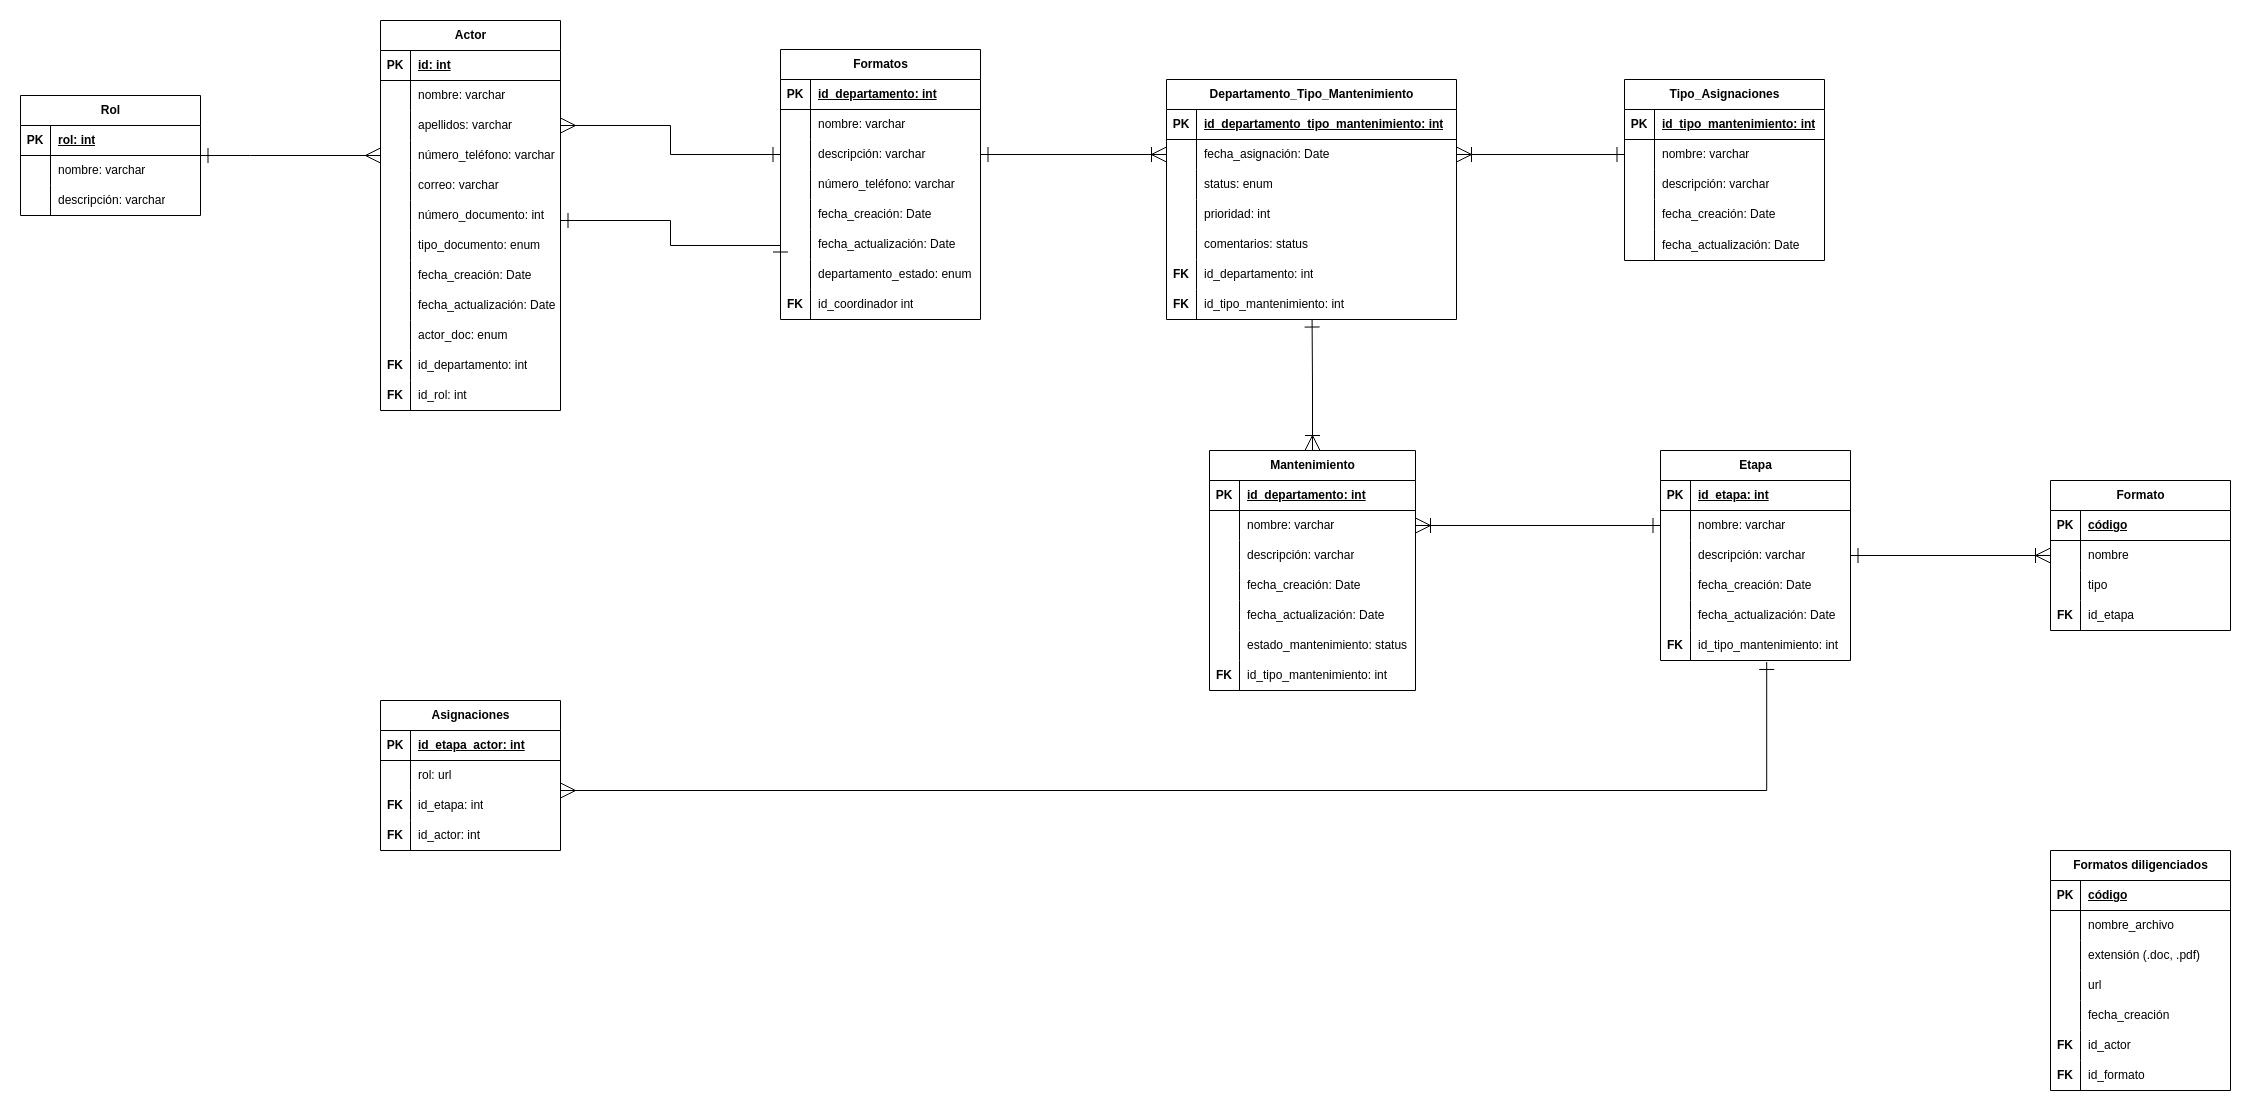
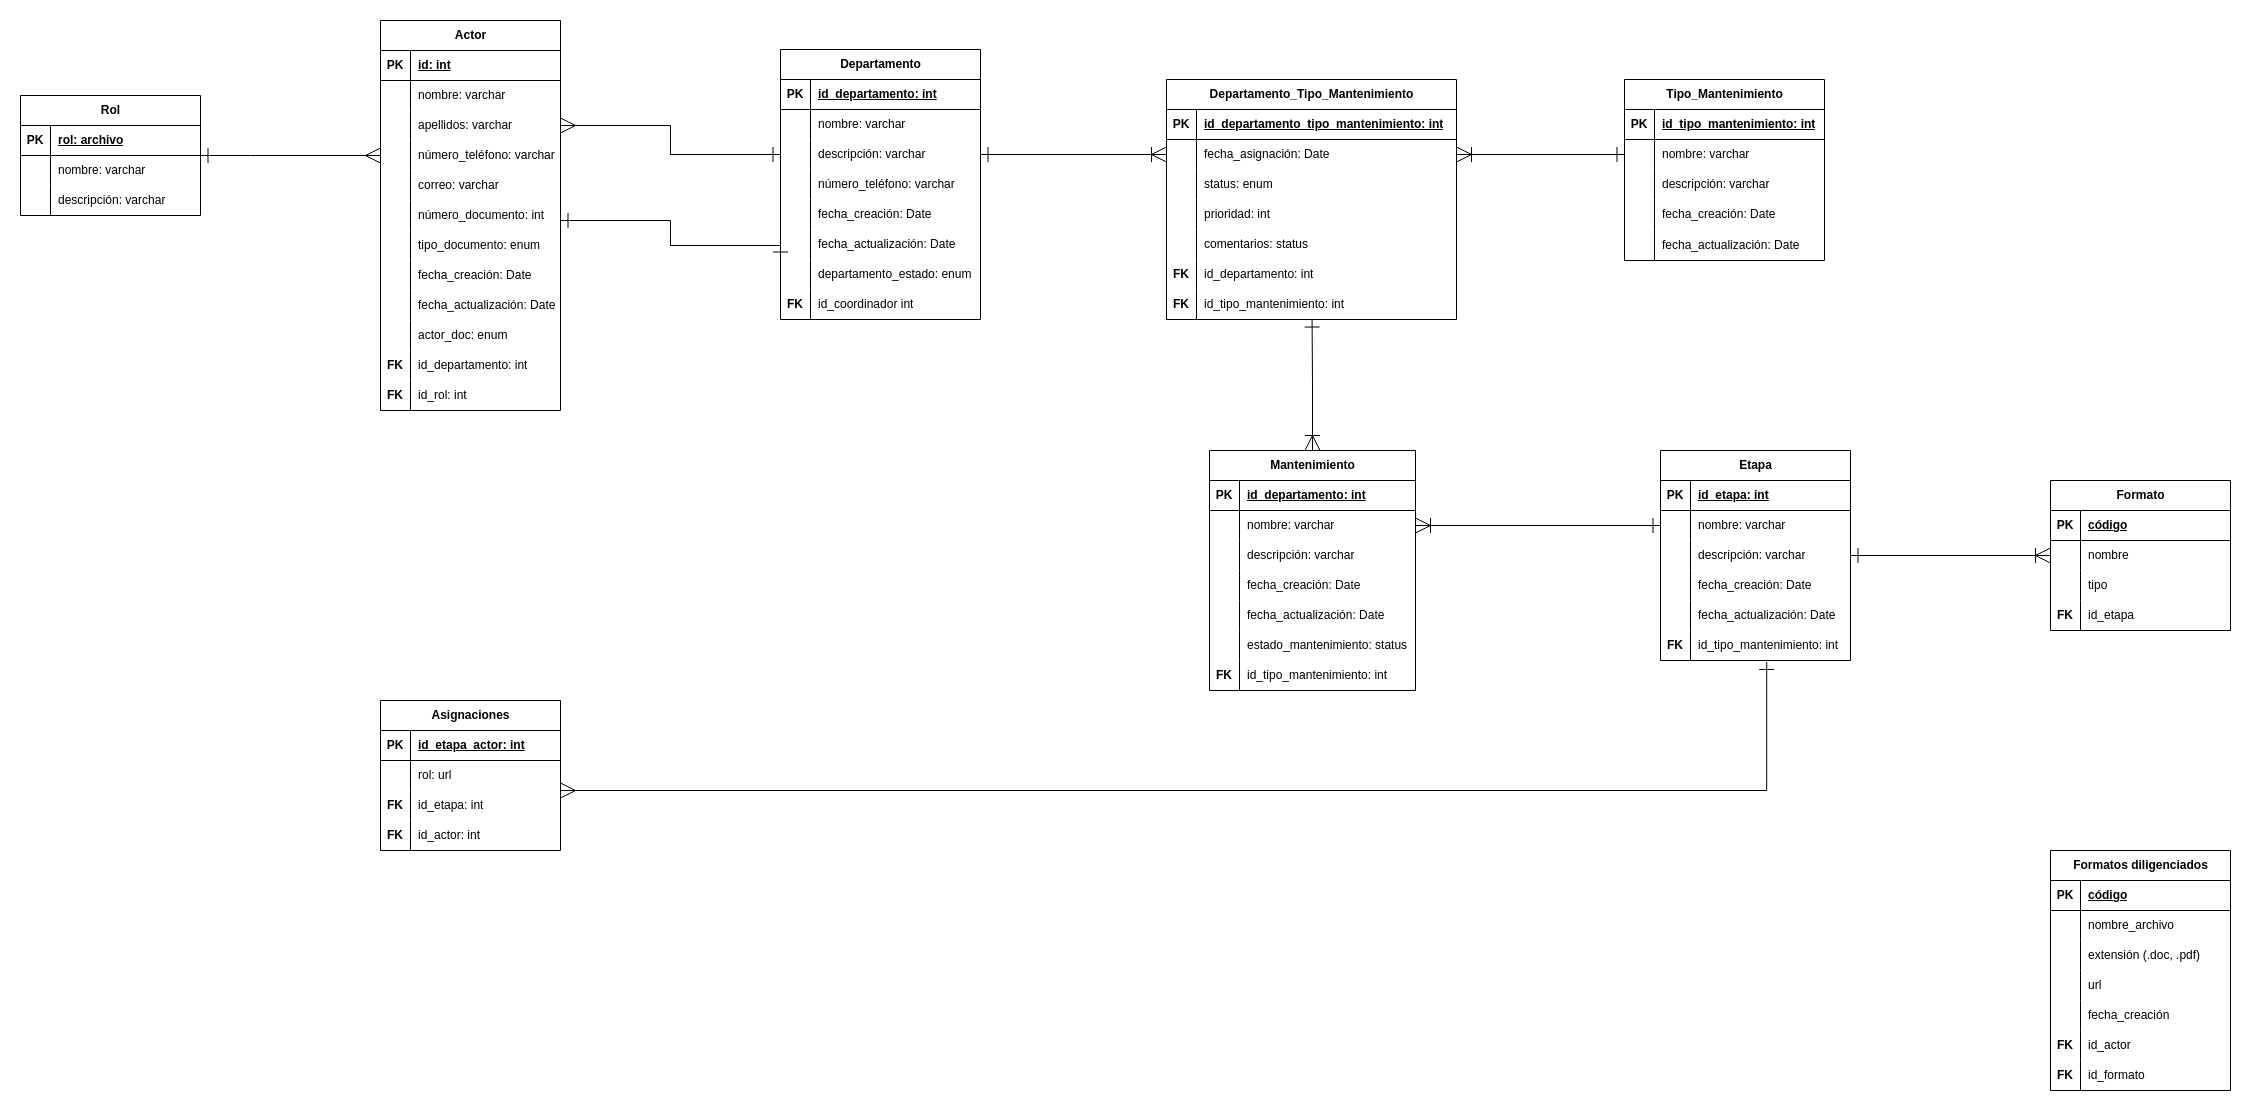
node "Formatos": label "Formatos" -> "Departamento"
node "Tipo_Asignaciones": label "Tipo_Asignaciones" -> "Tipo_Mantenimiento"
node "rol: int": label "rol: int" -> "rol: archivo"
